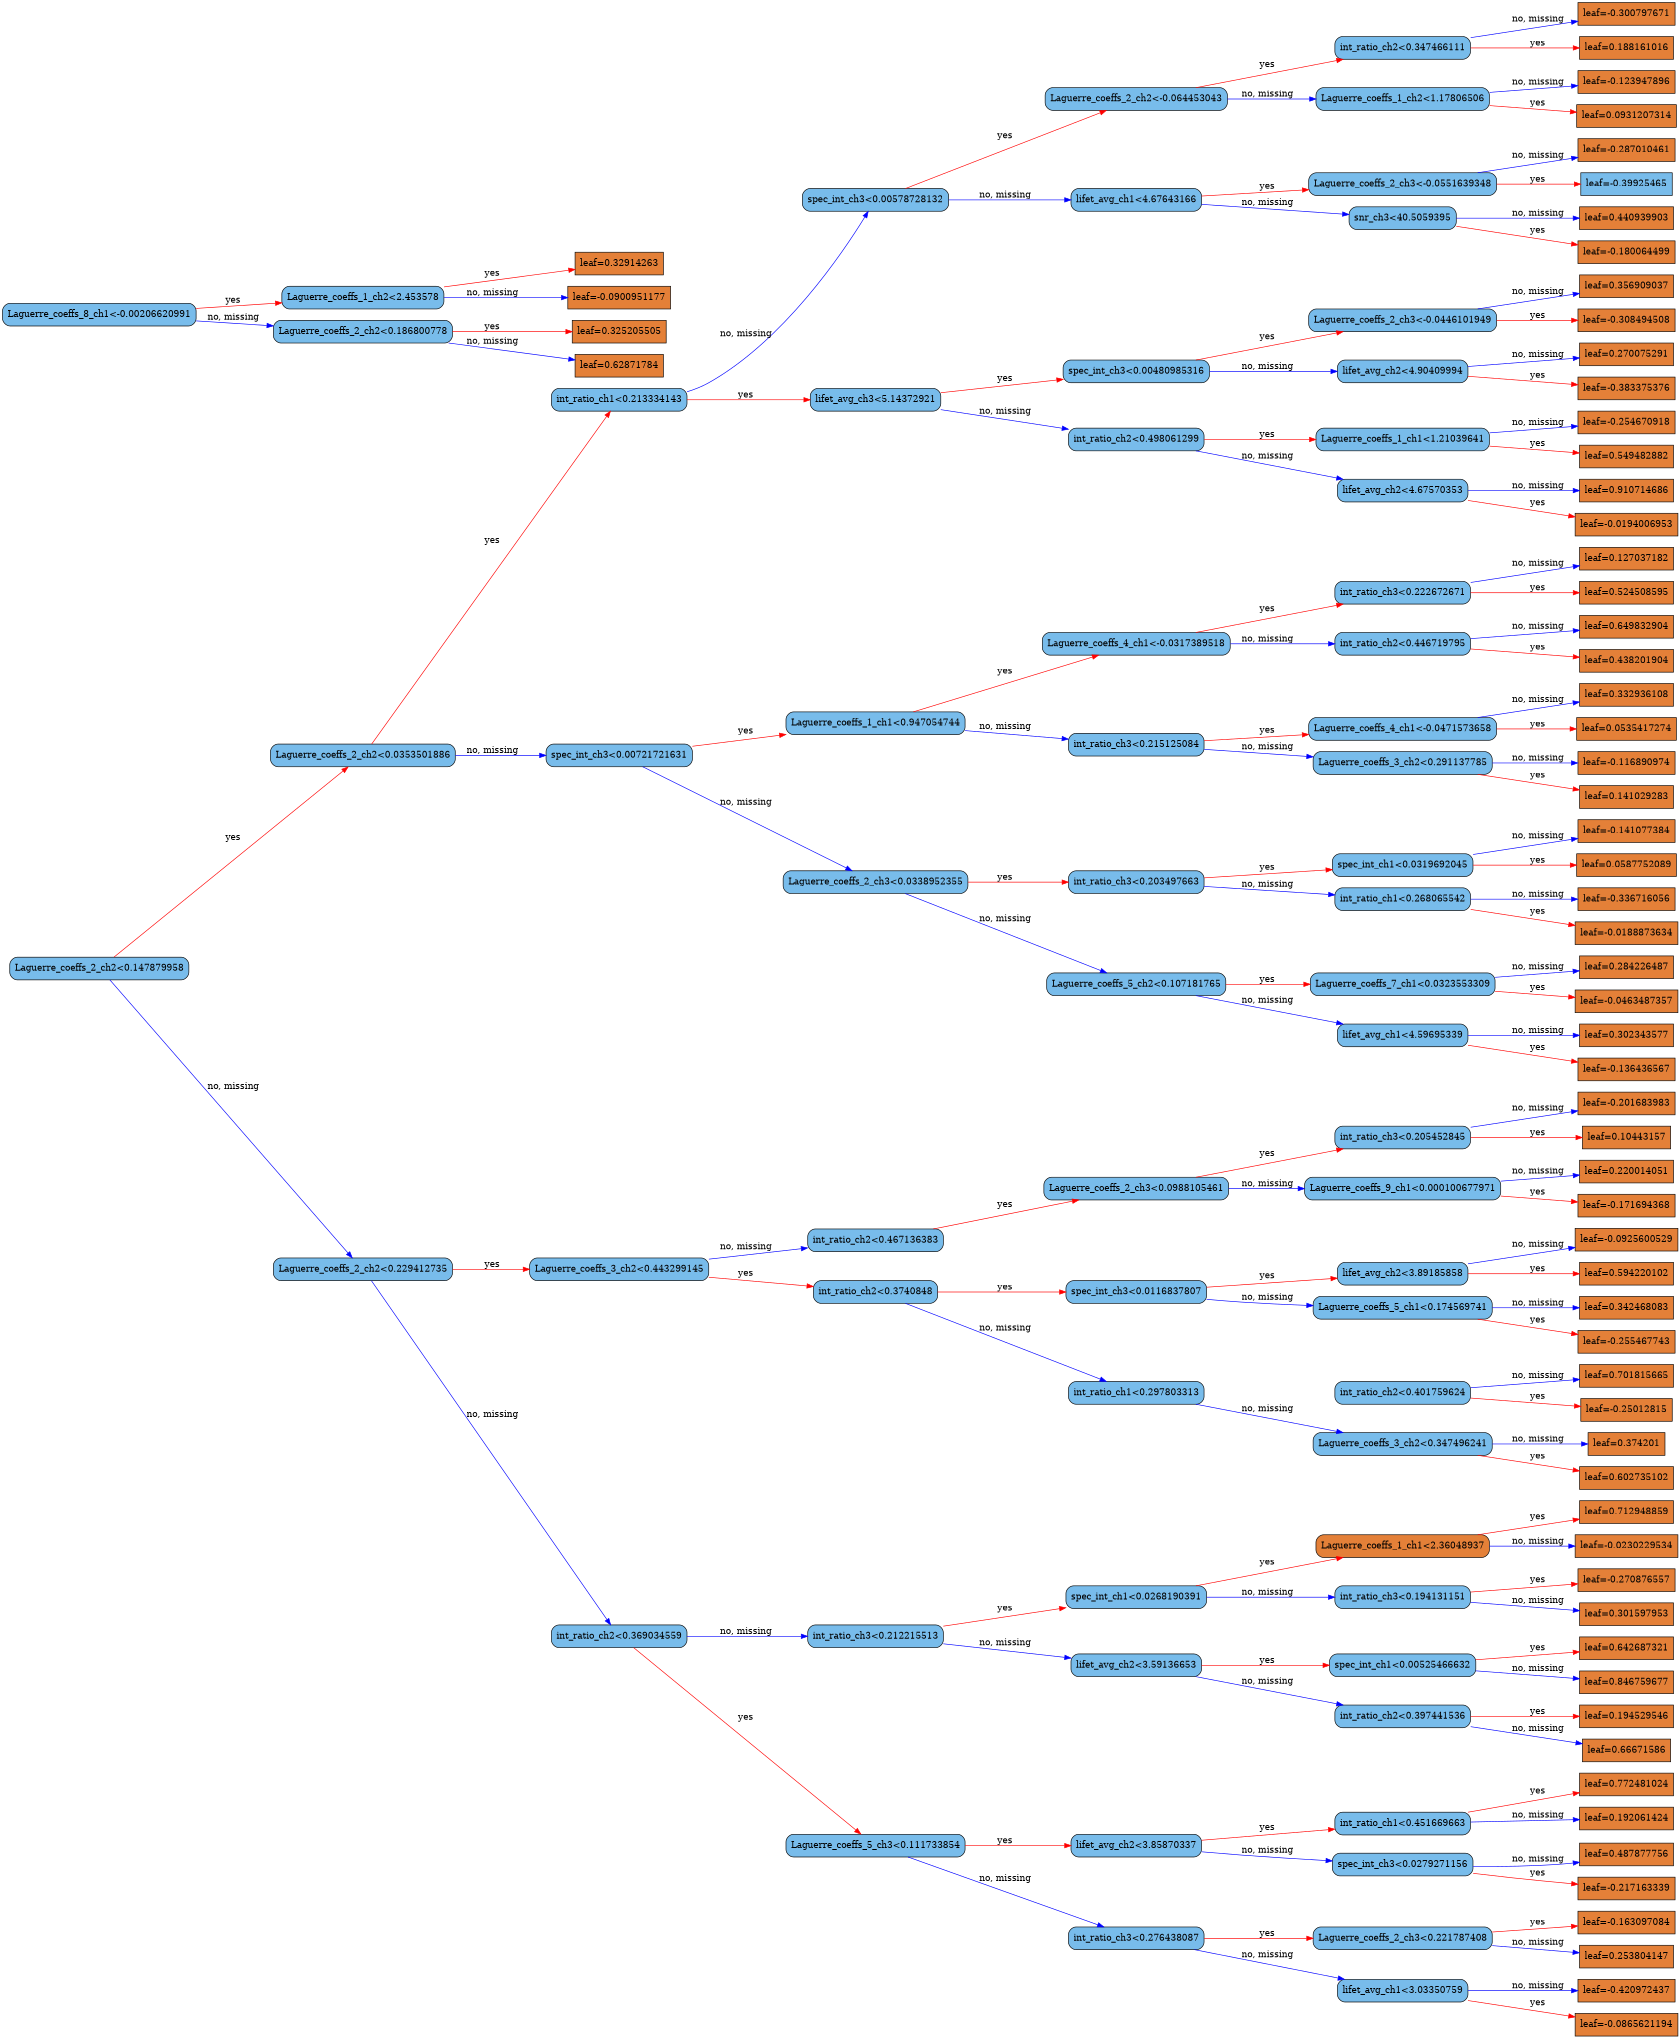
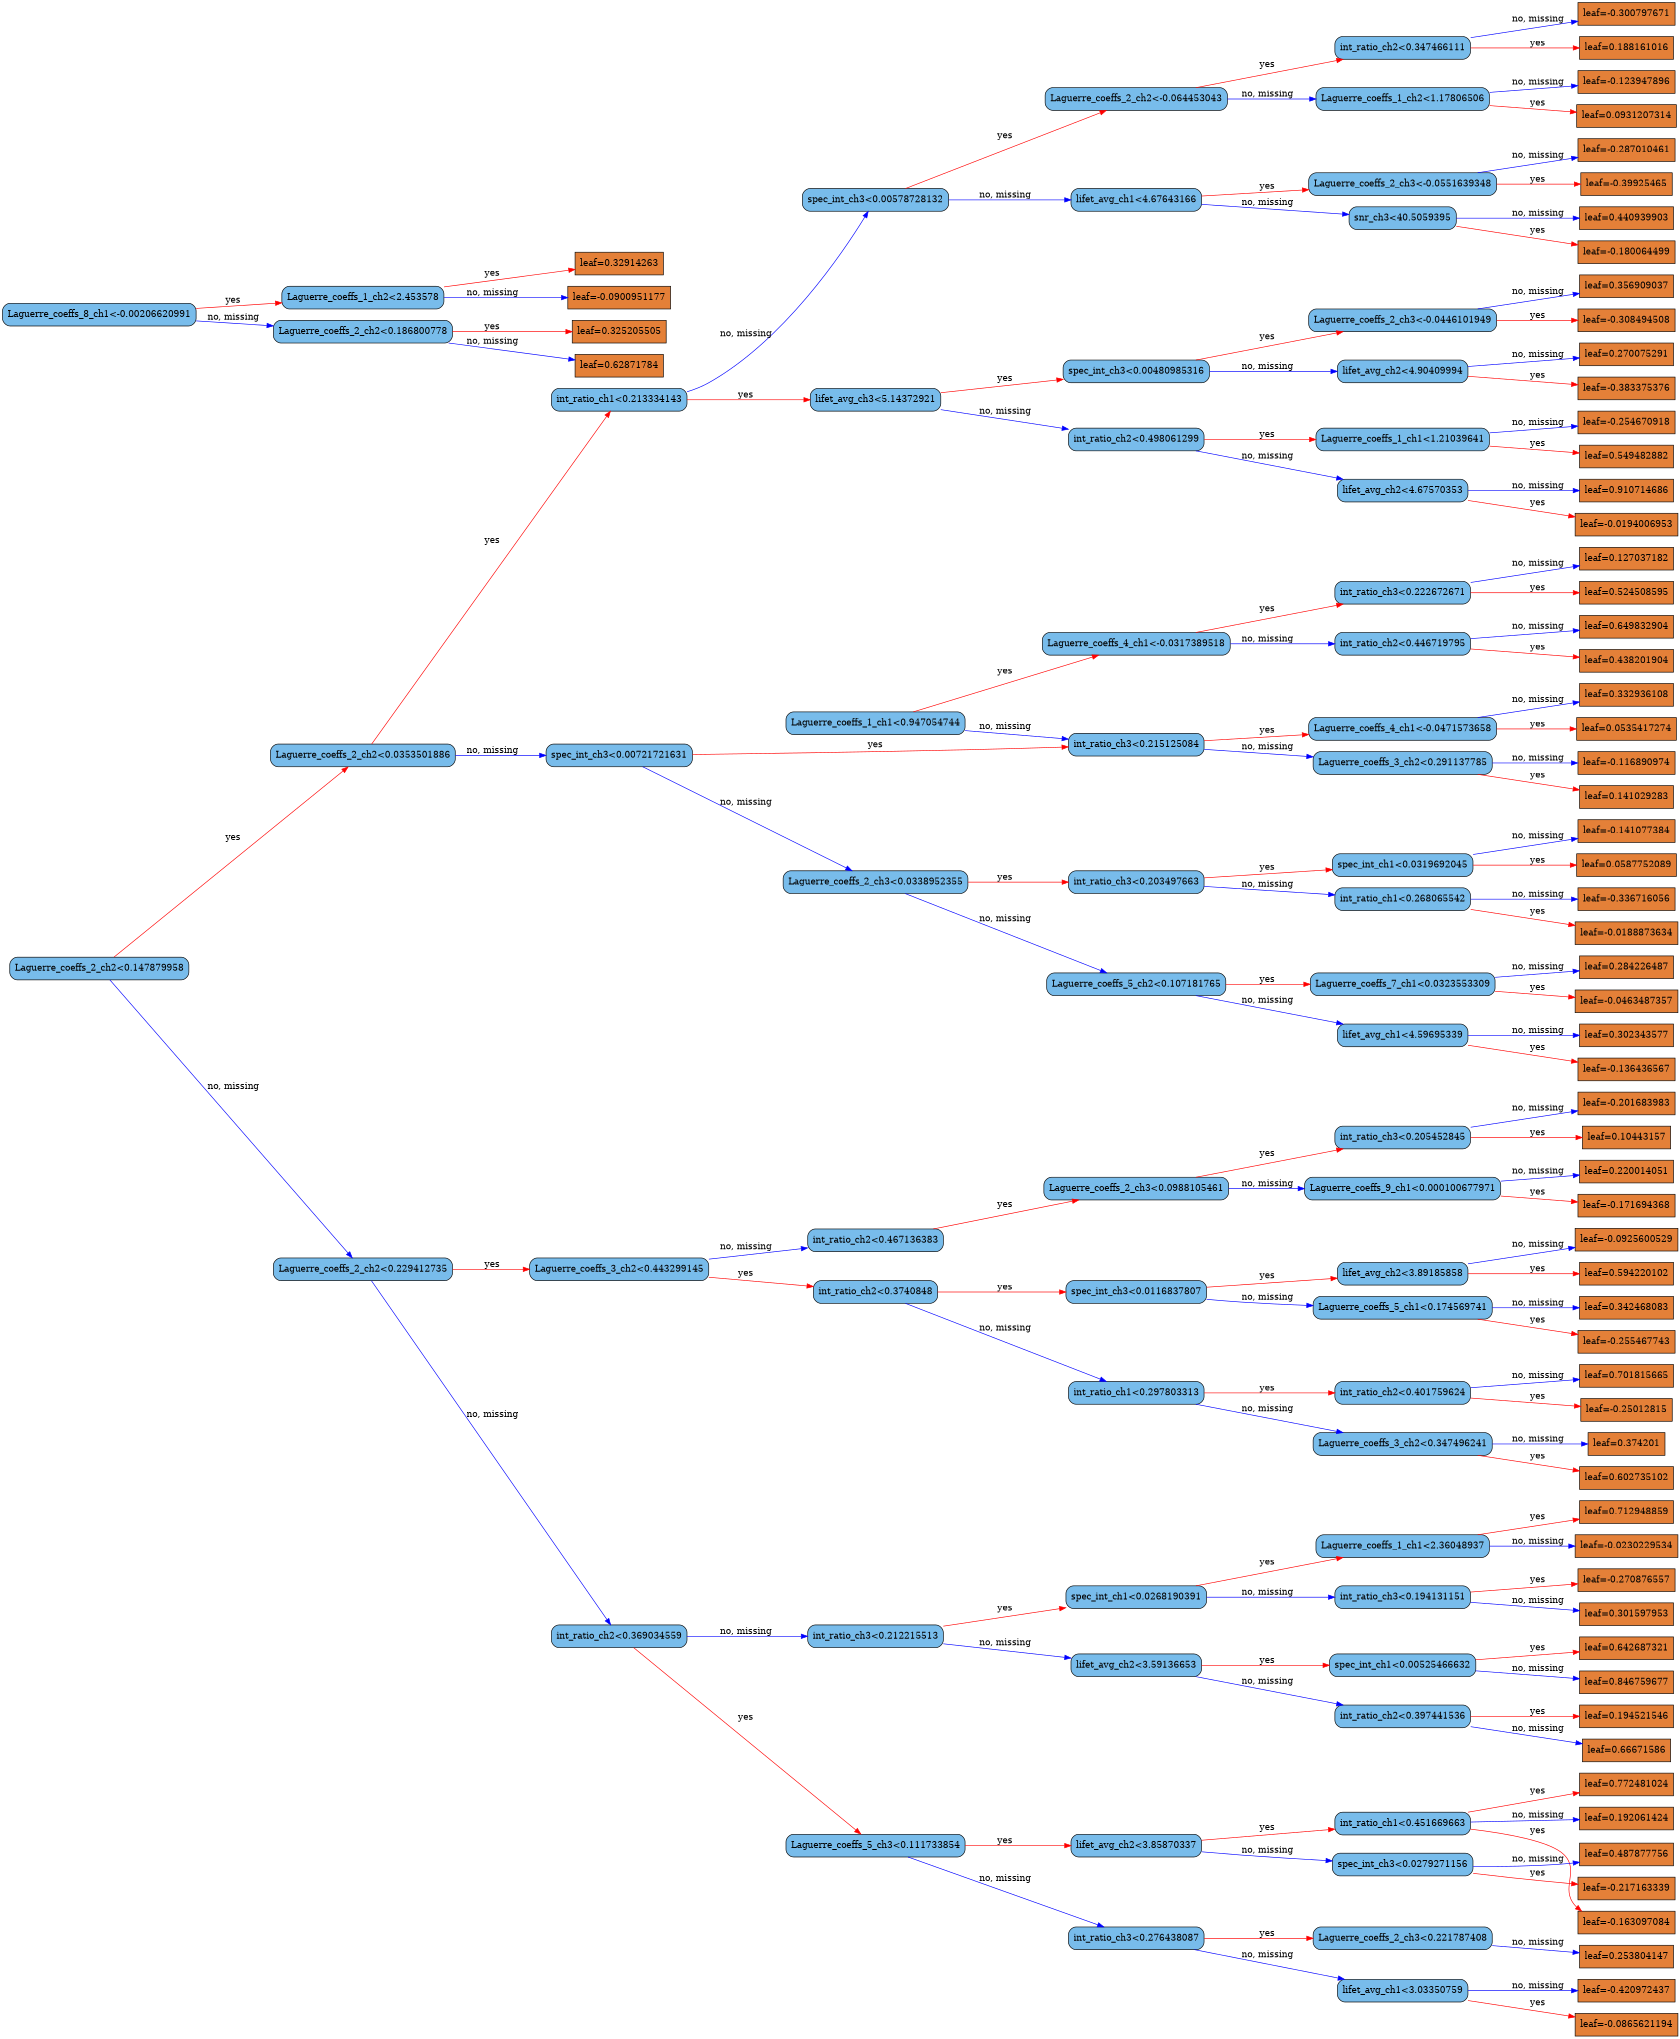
node "leaf=-0.39925465": fillcolor #78bceb -> #e48038
edge "spec_int_ch3<0.00721721631" -> "Laguerre_coeffs_1_ch1<0.947054744": now "spec_int_ch3<0.00721721631" -> "int_ratio_ch3<0.215125084"
edge "int_ratio_ch1<0.297803313" -> "int_ratio_ch2<0.401759624": added, label "yes"
node "Laguerre_coeffs_1_ch1<2.36048937": fillcolor #e48038 -> #78bceb
node "leaf=0.194529546": label "leaf=0.194529546" -> "leaf=0.194521546"
edge "Laguerre_coeffs_2_ch3<0.221787408" -> "leaf=-0.163097084": now "int_ratio_ch1<0.451669663" -> "leaf=-0.163097084"
